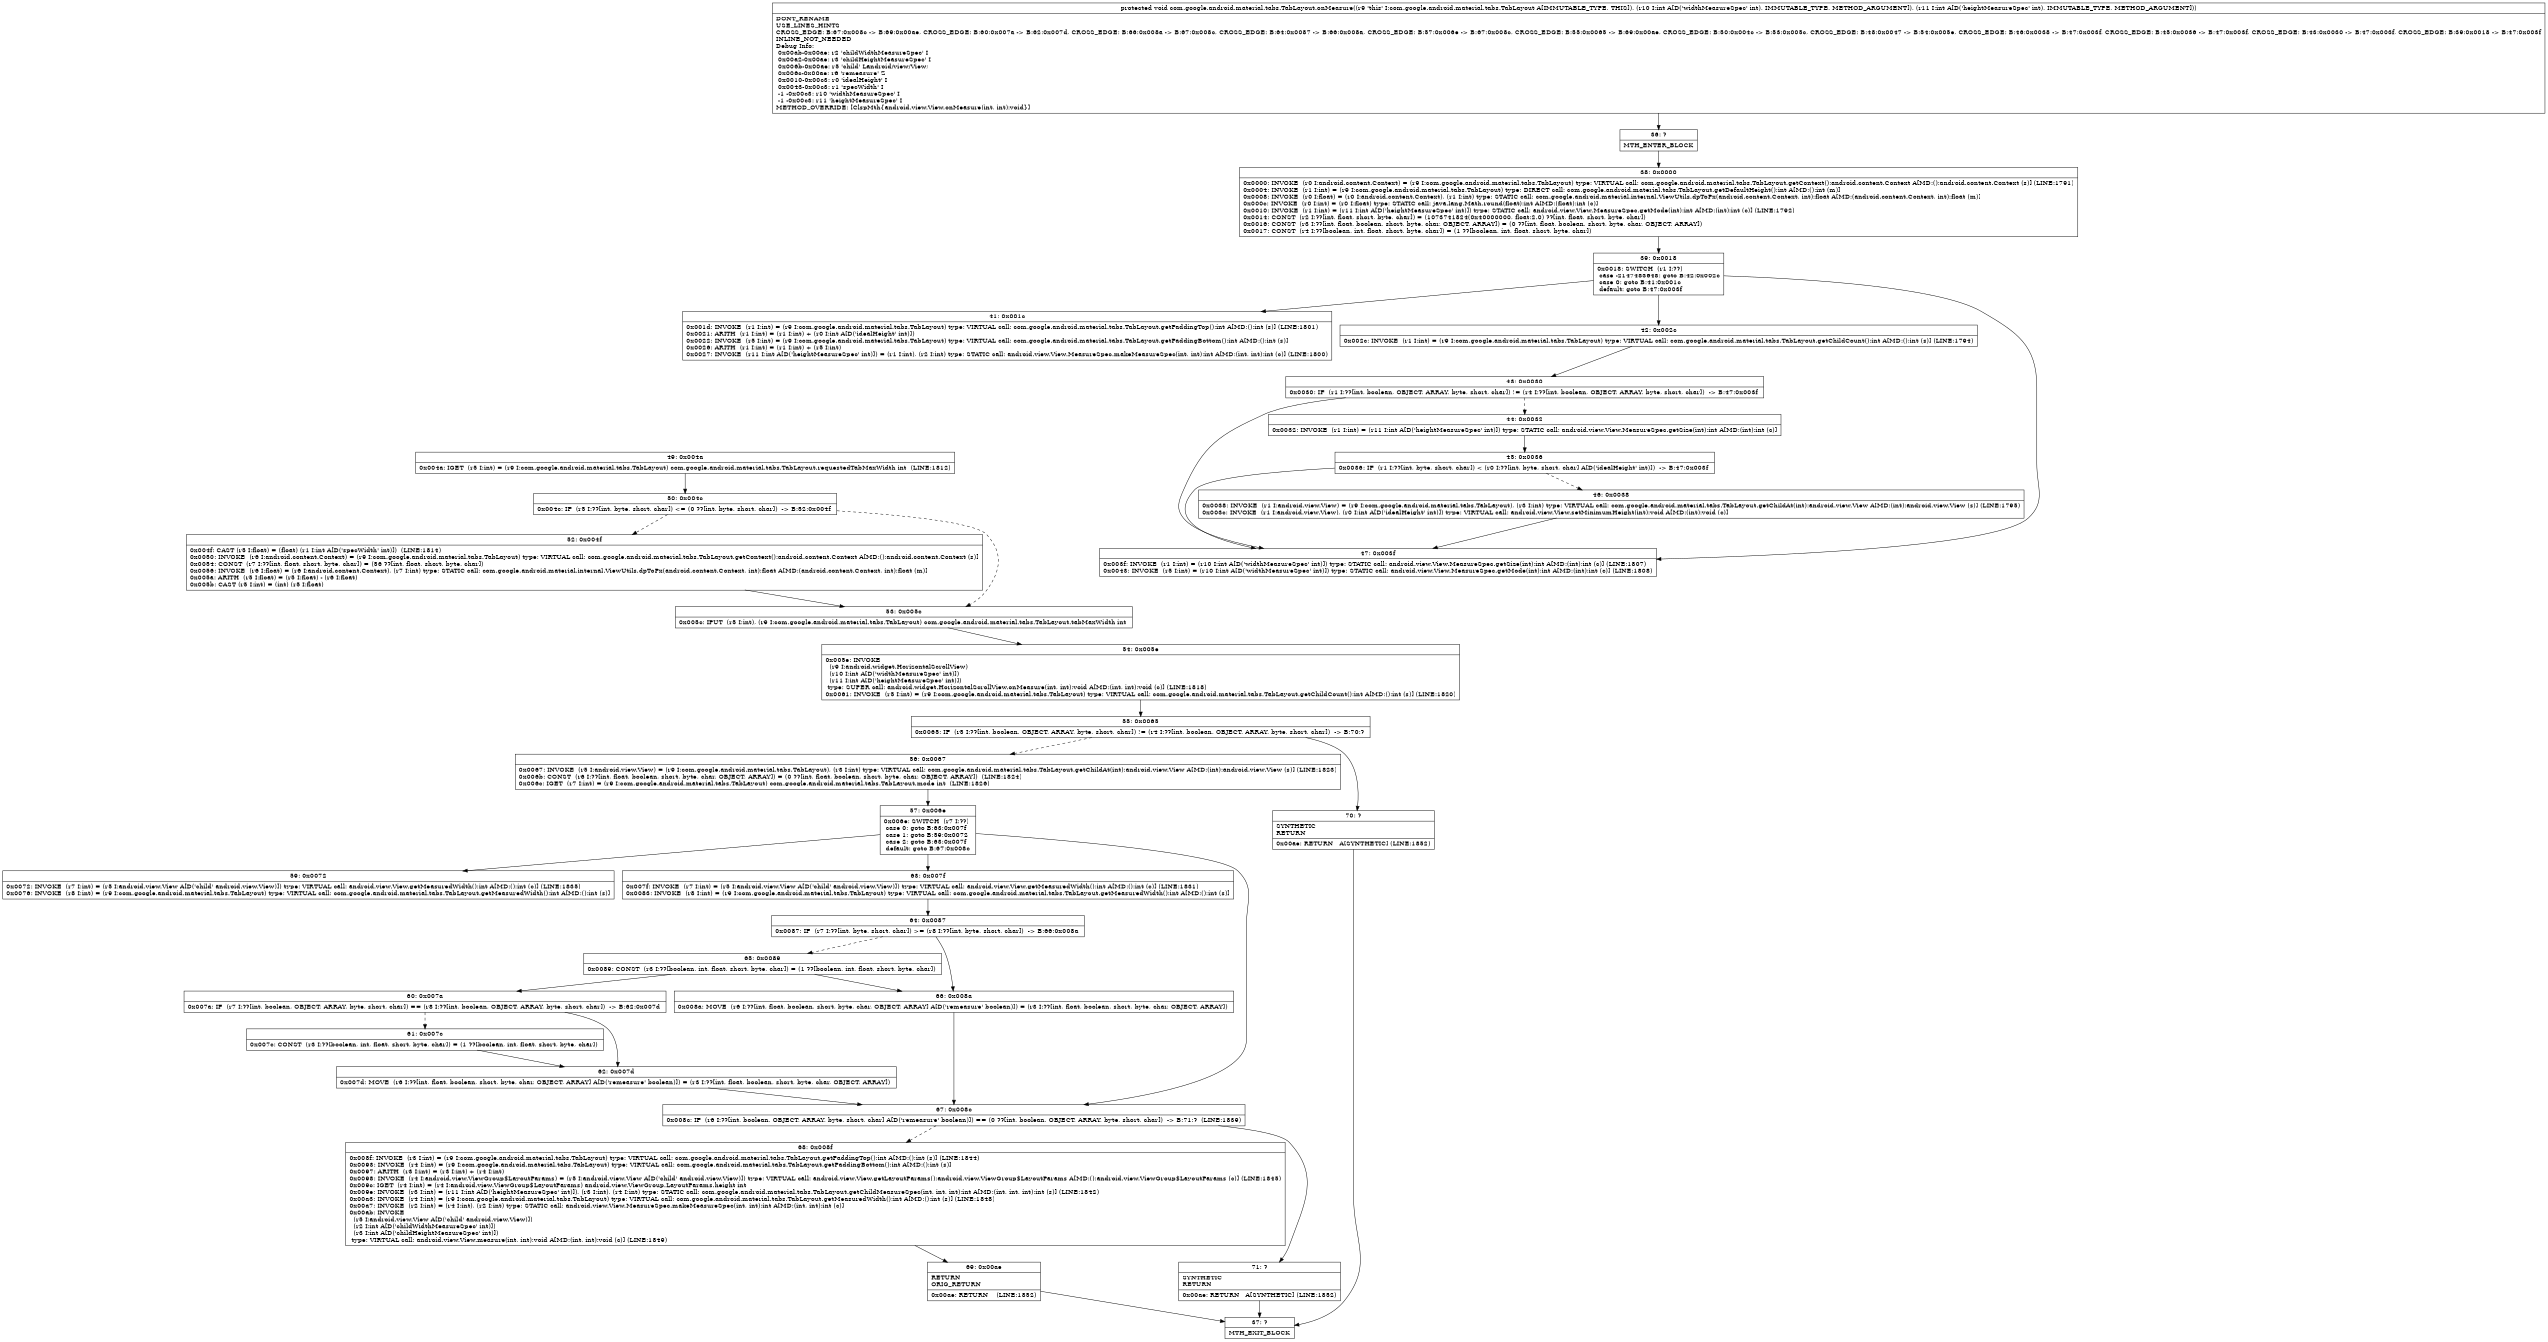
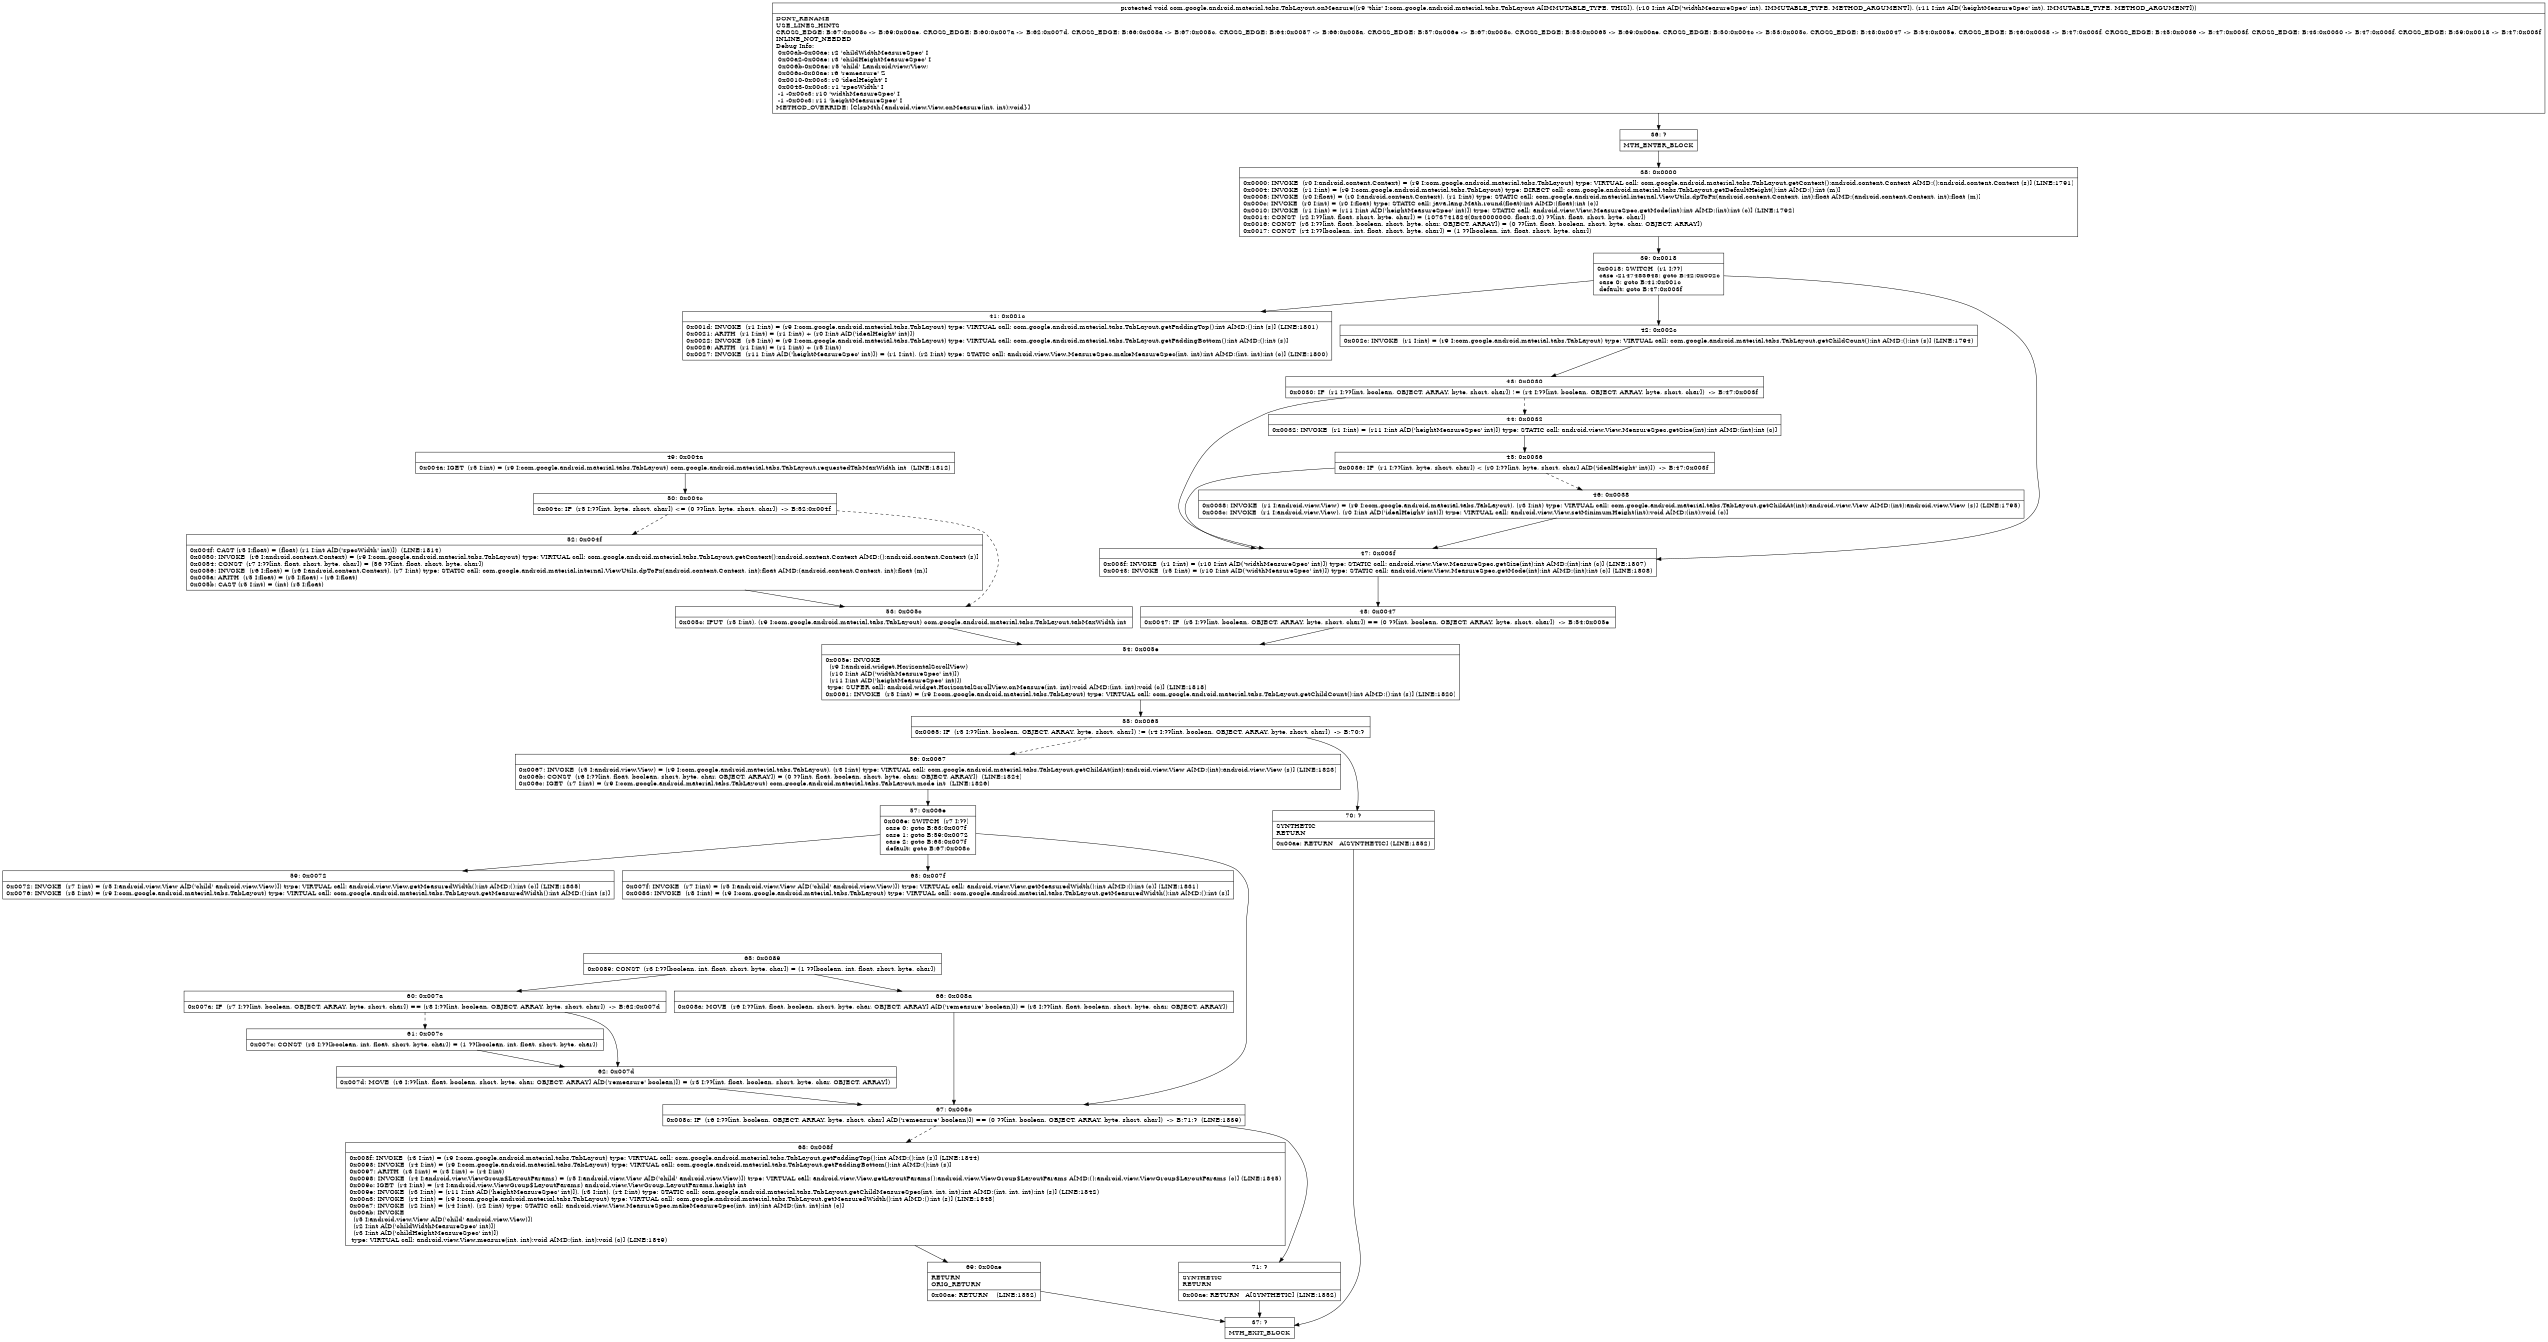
node "48: 0x0047": added
node "64: 0x0087": removed
